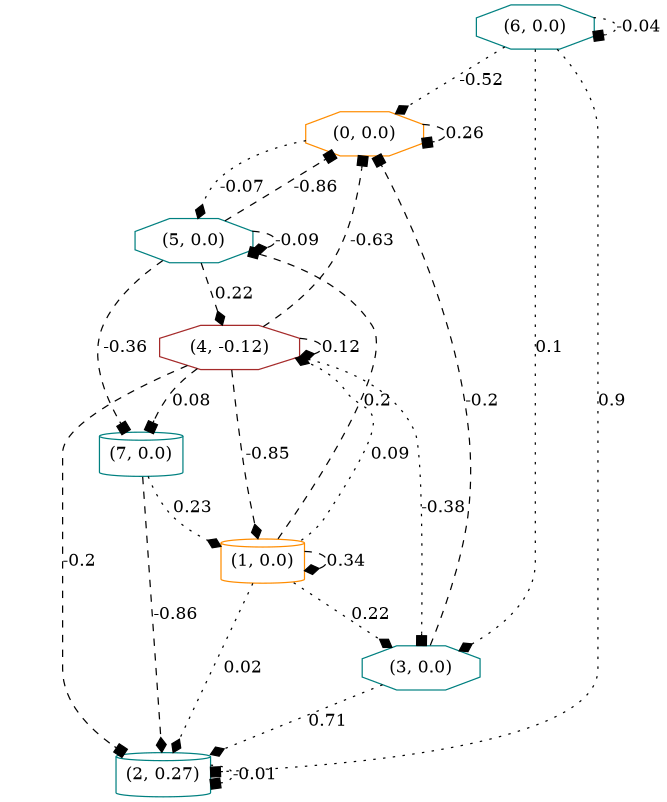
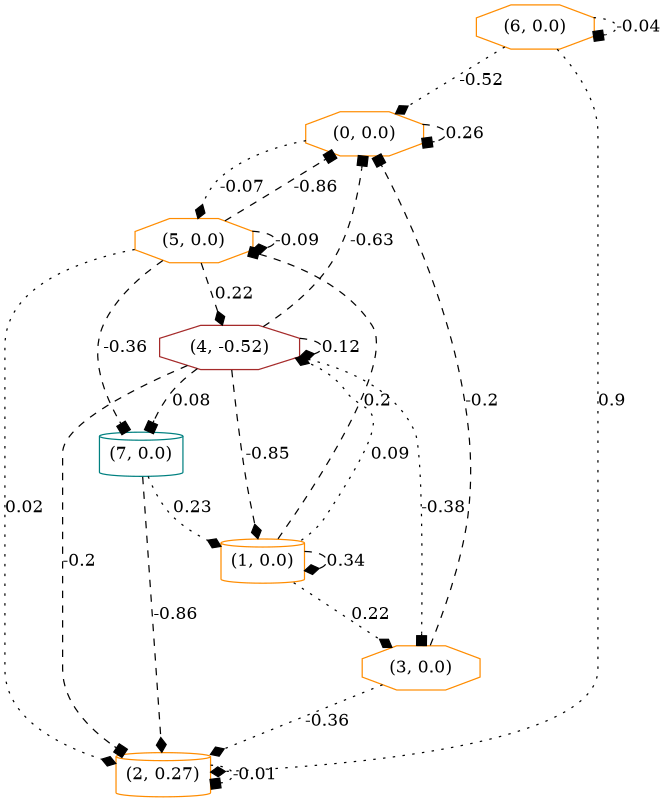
node "(6, 0.0)": color teal -> darkorange
node "(5, 0.0)": color teal -> darkorange
node "(4, -0.12)": label "(4, -0.12)" -> "(4, -0.52)"
edge "(6, 0.0)" -> "(3, 0.0)": removed, label "0.1"
edge "(6, 0.0)" -> "(2, 0.27)": arrowhead box -> diamond
edge "(1, 0.0)" -> "(2, 0.27)": now "(5, 0.0)" -> "(2, 0.27)"
node "(3, 0.0)": color teal -> darkorange
edge "(3, 0.0)" -> "(2, 0.27)": label "0.71" -> "-0.36"
node "(2, 0.27)": color teal -> darkorange
